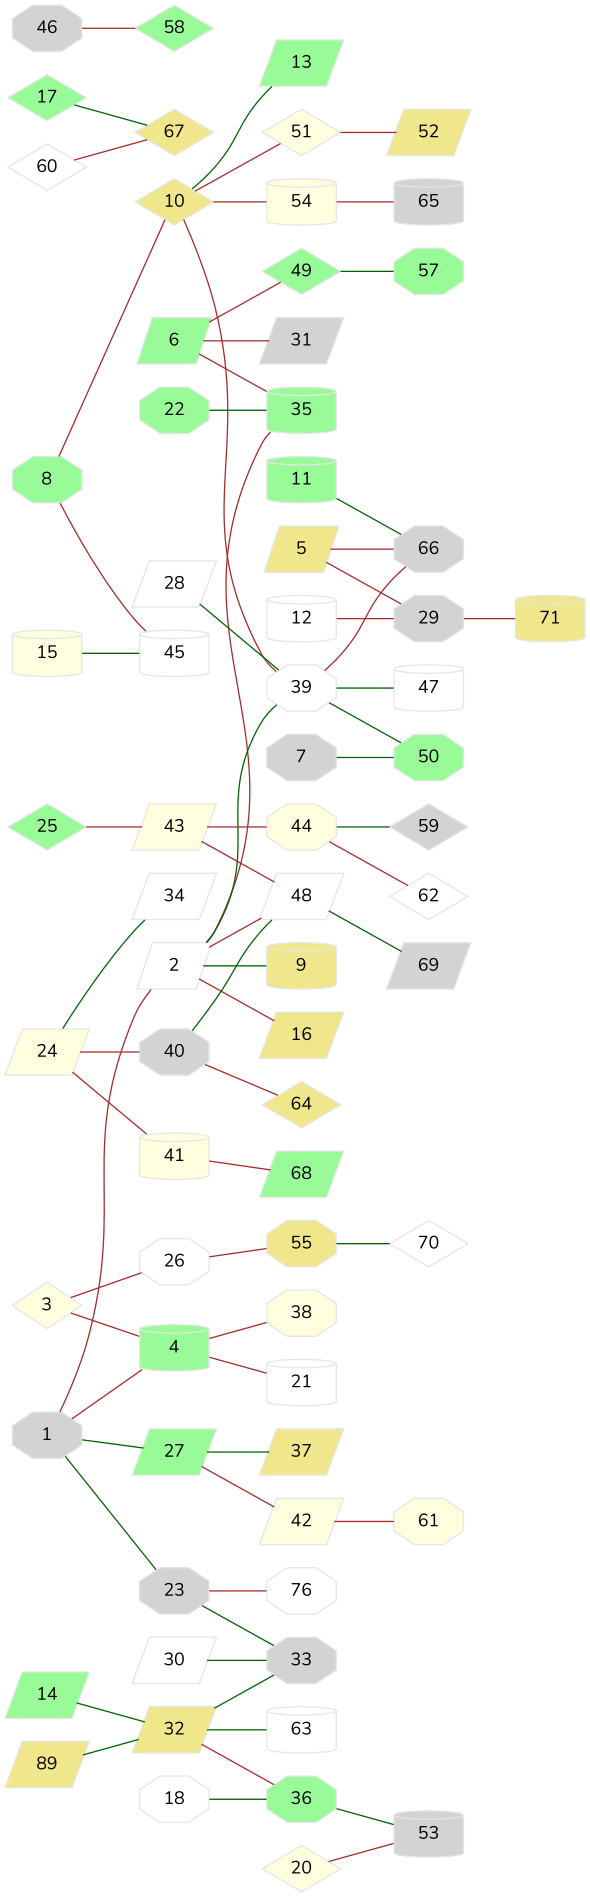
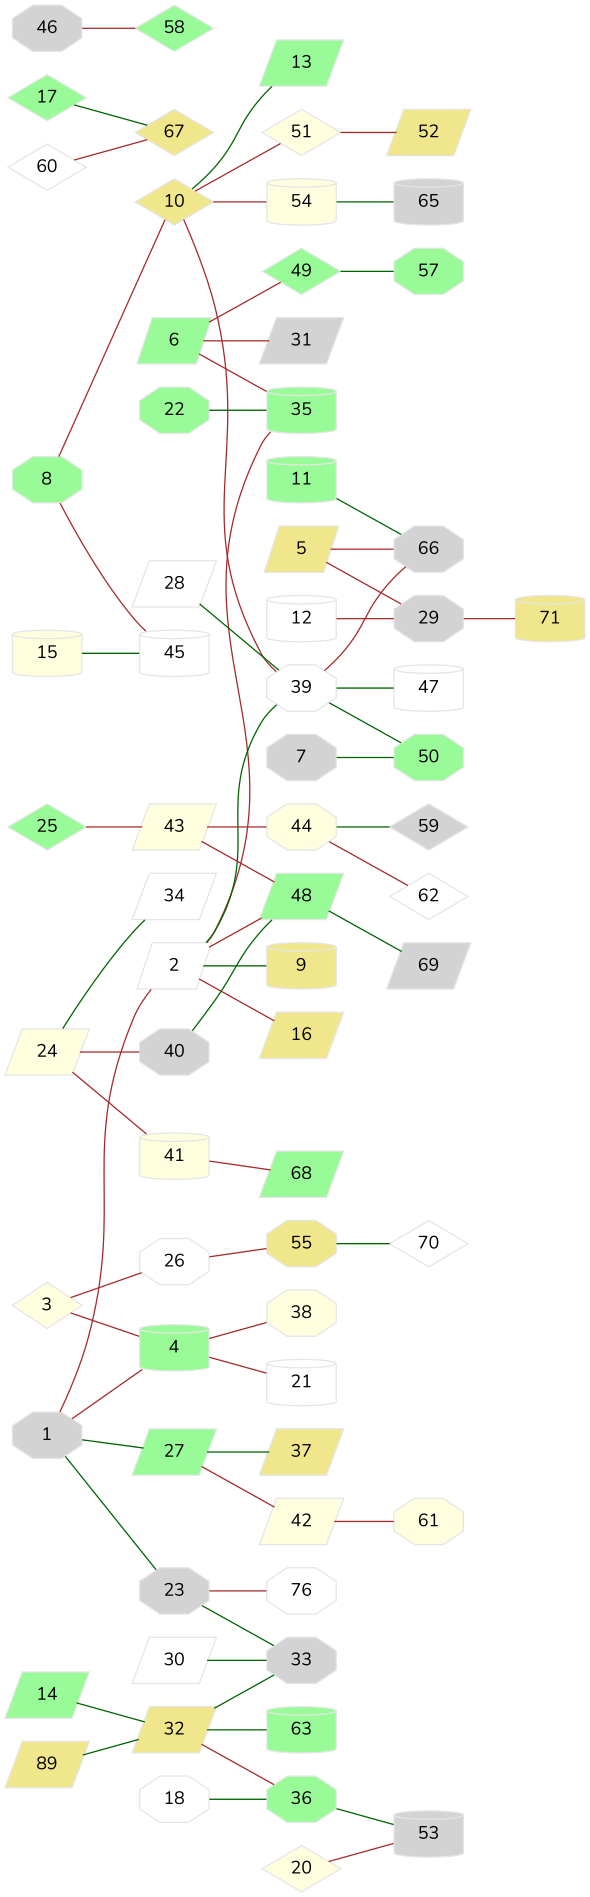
edge "54" -- "65": color brown -> darkgreen
node "48": fillcolor white -> palegreen
node "64": removed
node "63": fillcolor white -> palegreen
